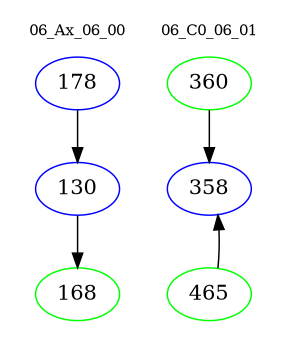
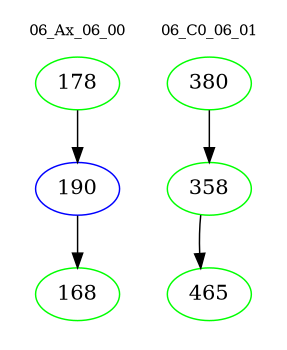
node "178": color blue -> green
node "360": label "360" -> "380"
node "130": label "130" -> "190"
node "358": color blue -> green
edge "465" -> "358": reversed
